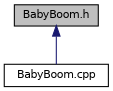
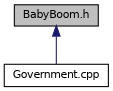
node "BabyBoom.cpp": label "BabyBoom.cpp" -> "Government.cpp"
